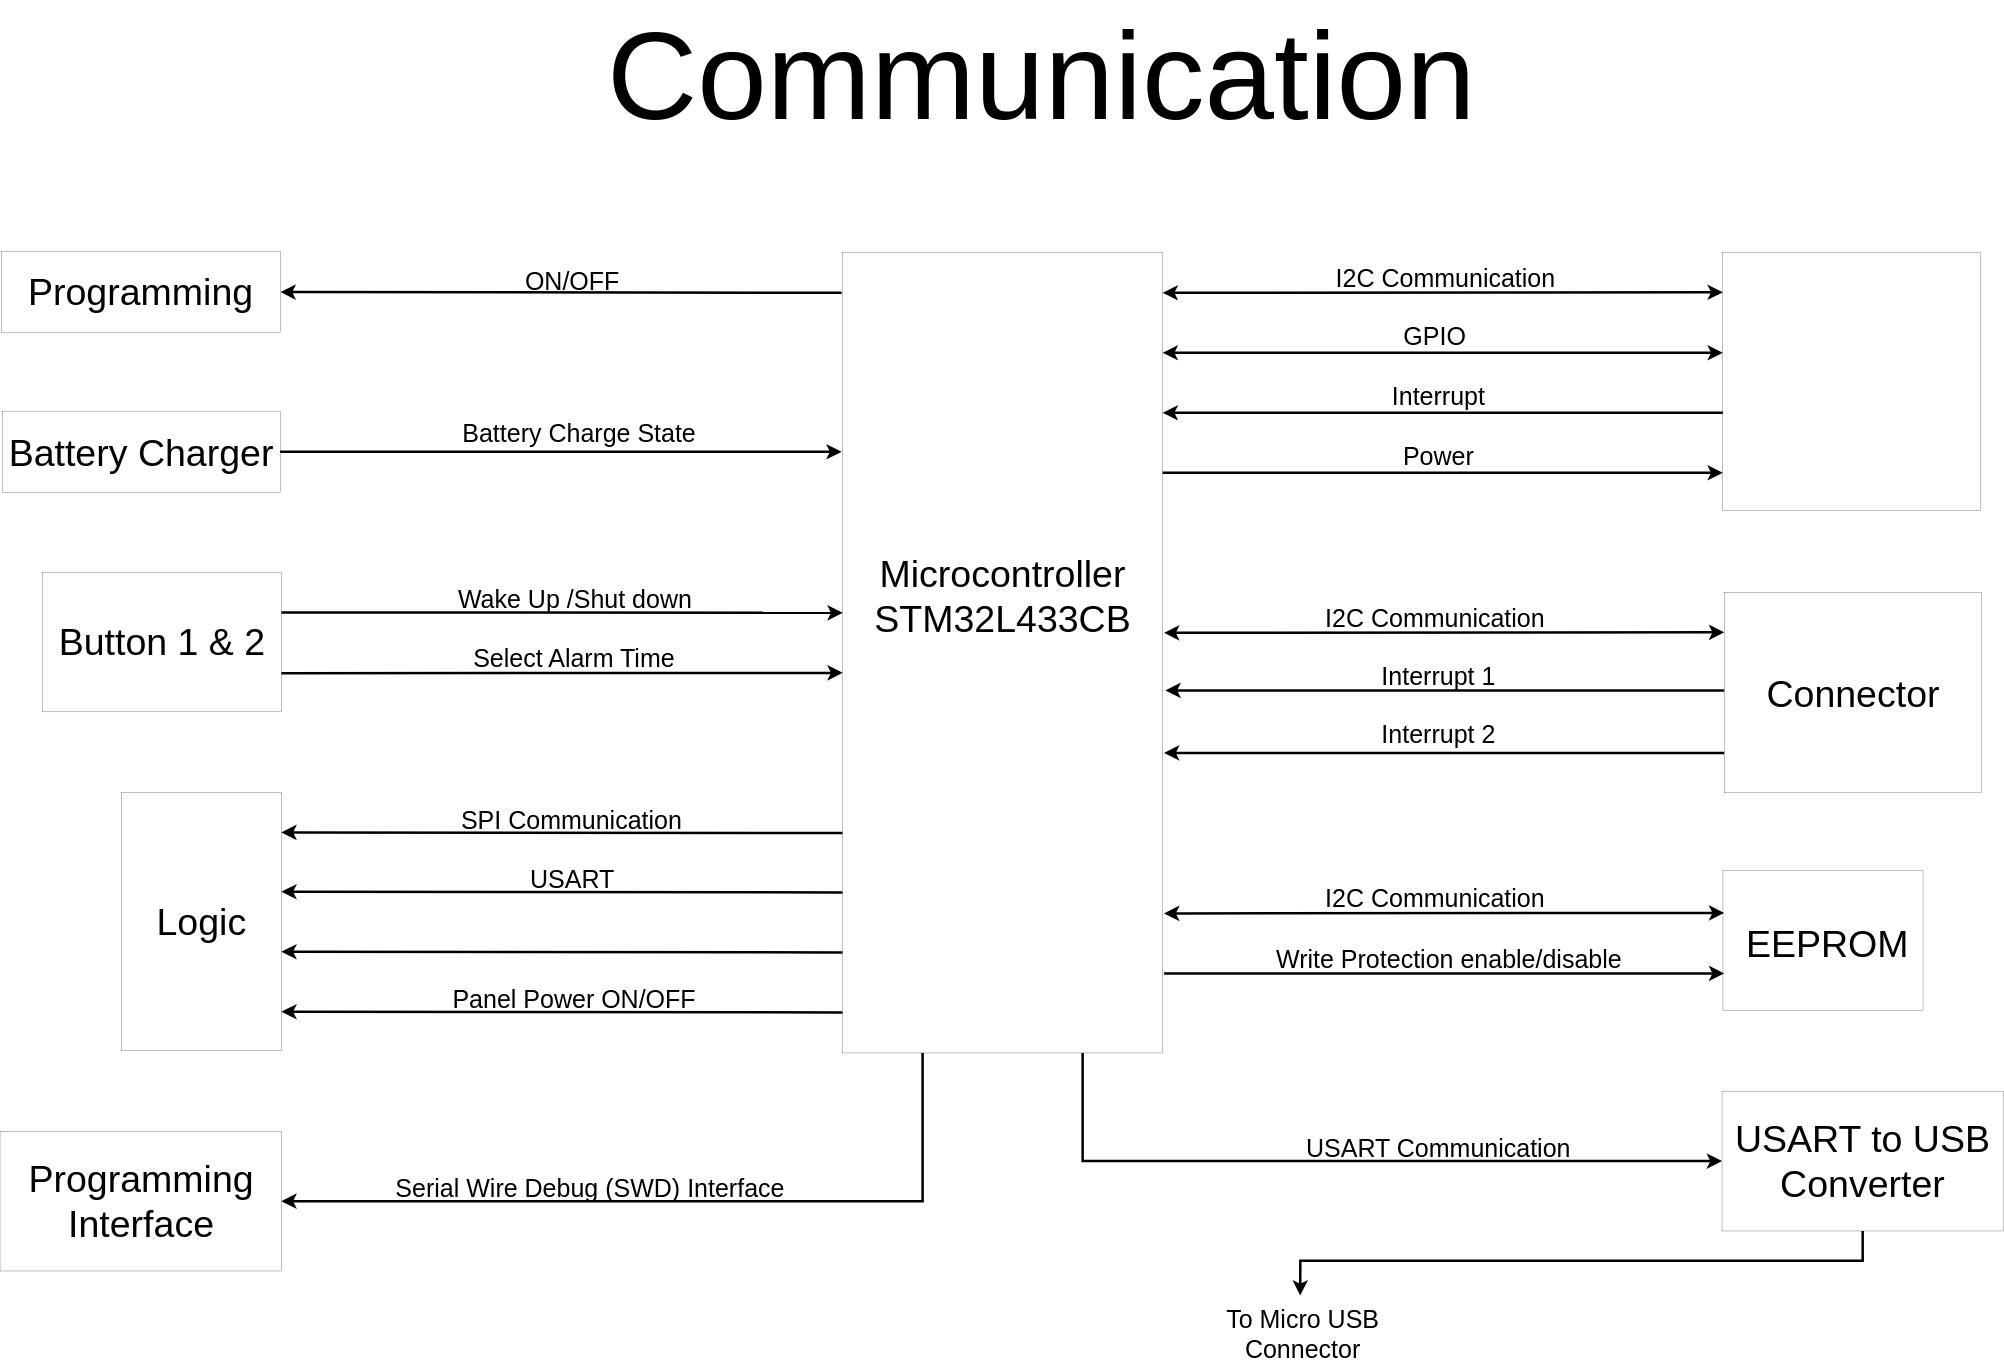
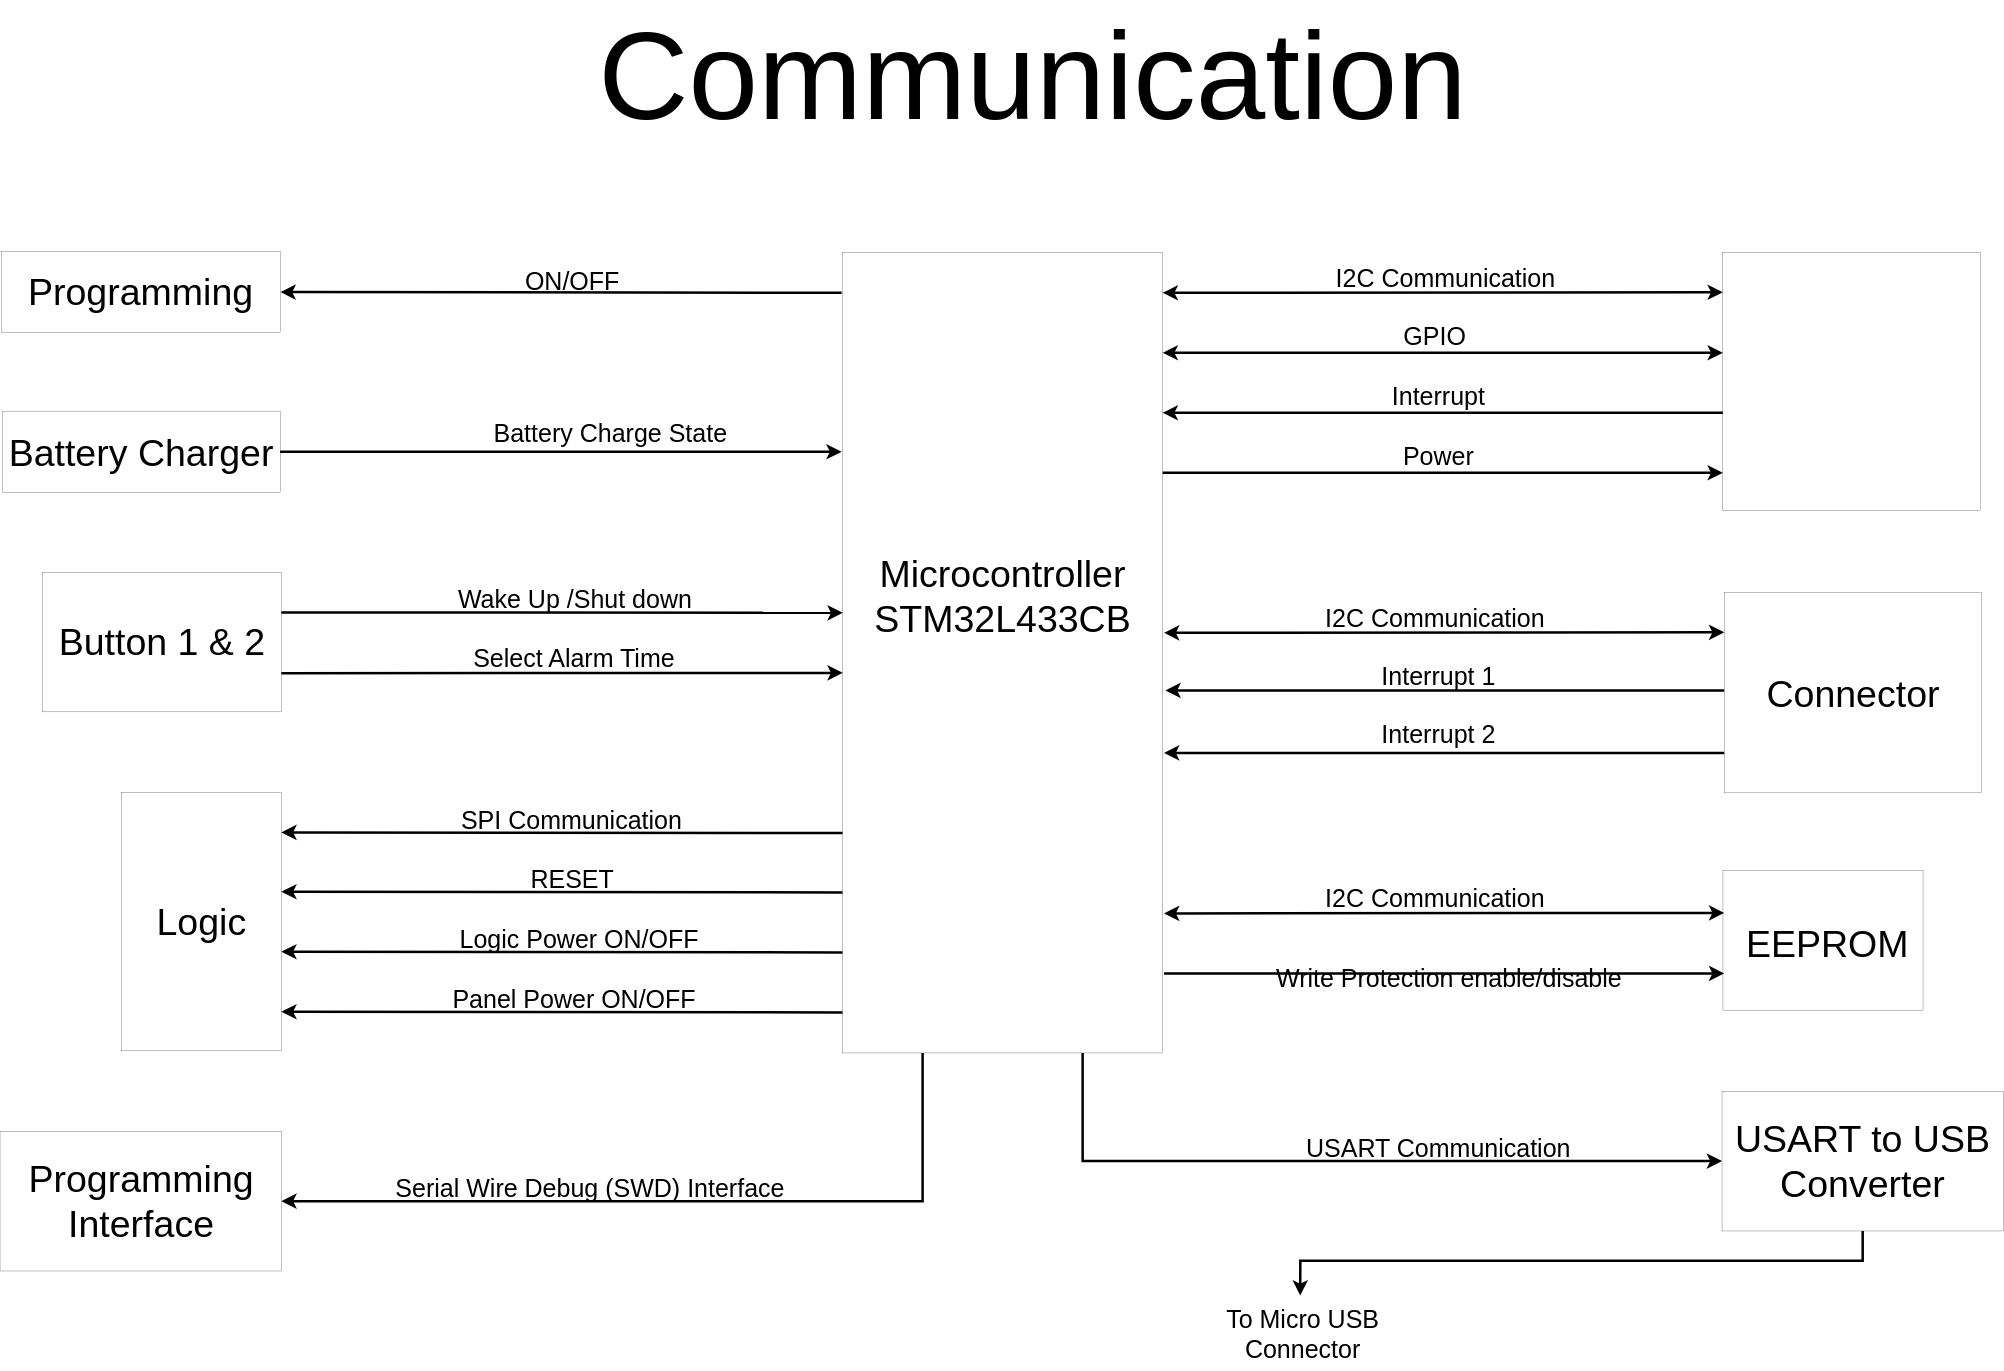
node "Communication": moved (1041, 75) -> (1032, 75)
node "Battery Charge State": moved (579, 433) -> (610, 433)
node "USART": label "USART" -> "RESET"
node "Logic Power ON/OFF": added
node "Write Protection enable/disable": moved (1449, 959) -> (1449, 978)
